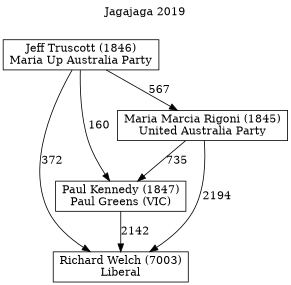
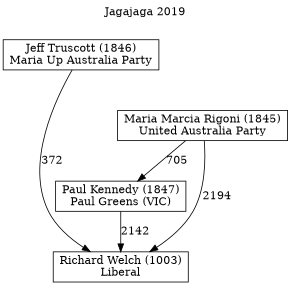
edge "Jeff Truscott (1846) Maria Up Australia Party" -> "Maria Marcia Rigoni (1845) United Australia Party": removed, label "567"
edge "Jeff Truscott (1846) Maria Up Australia Party" -> "Paul Kennedy (1847) Paul Greens (VIC)": removed, label "160"
edge "Maria Marcia Rigoni (1845) United Australia Party" -> "Paul Kennedy (1847) Paul Greens (VIC)": label "735" -> "705"
node "Richard Welch (7003) Liberal": label "Richard Welch (7003) Liberal" -> "Richard Welch (1003) Liberal"
